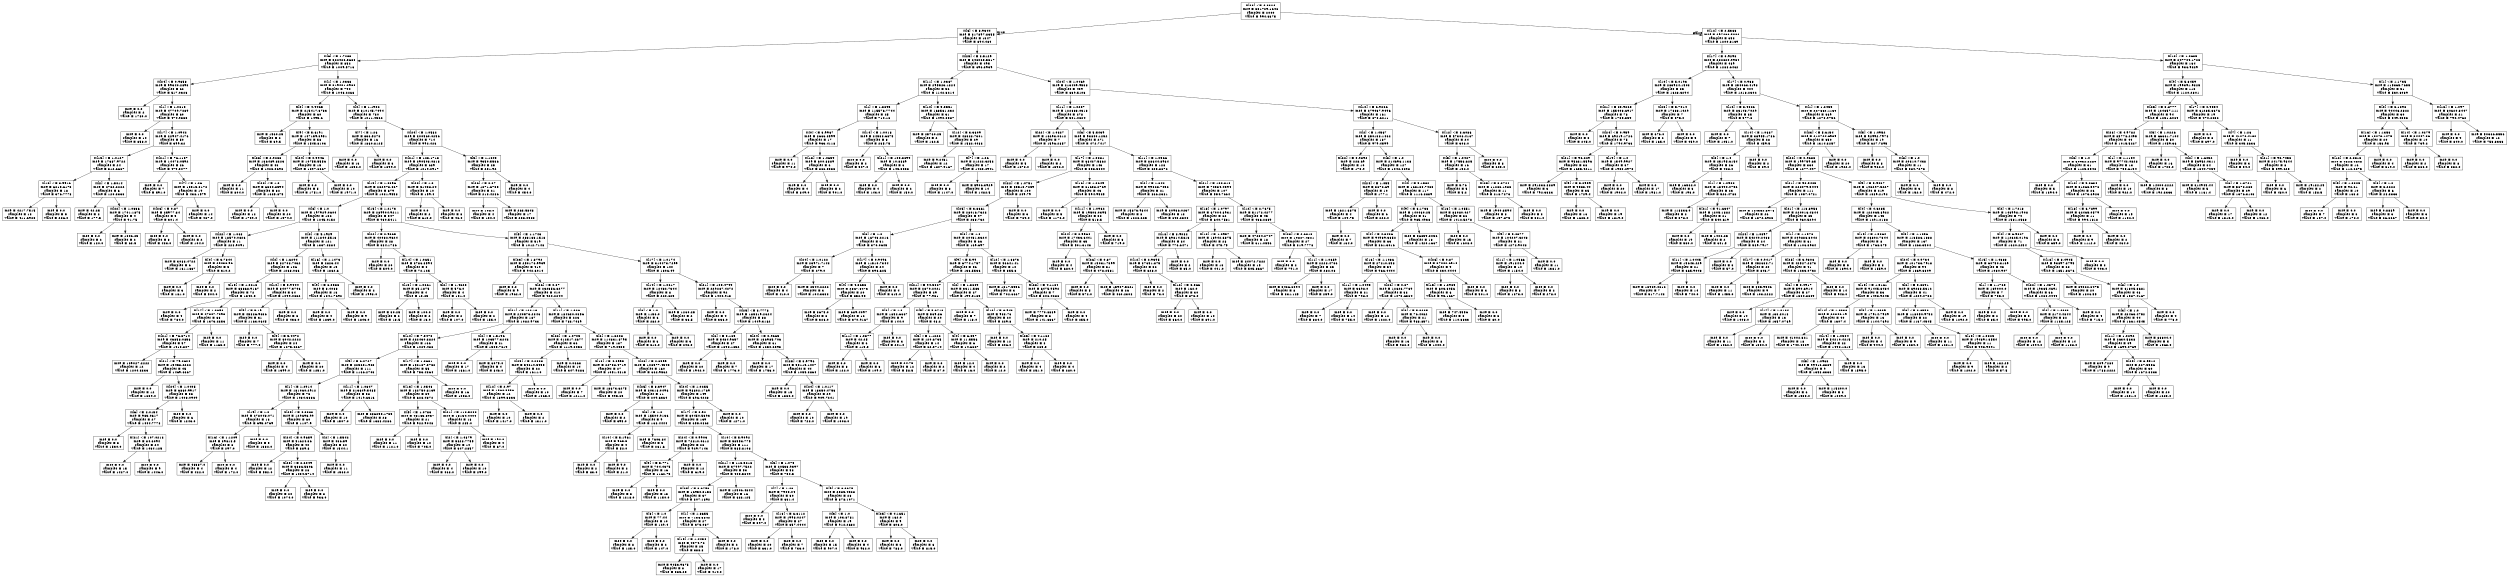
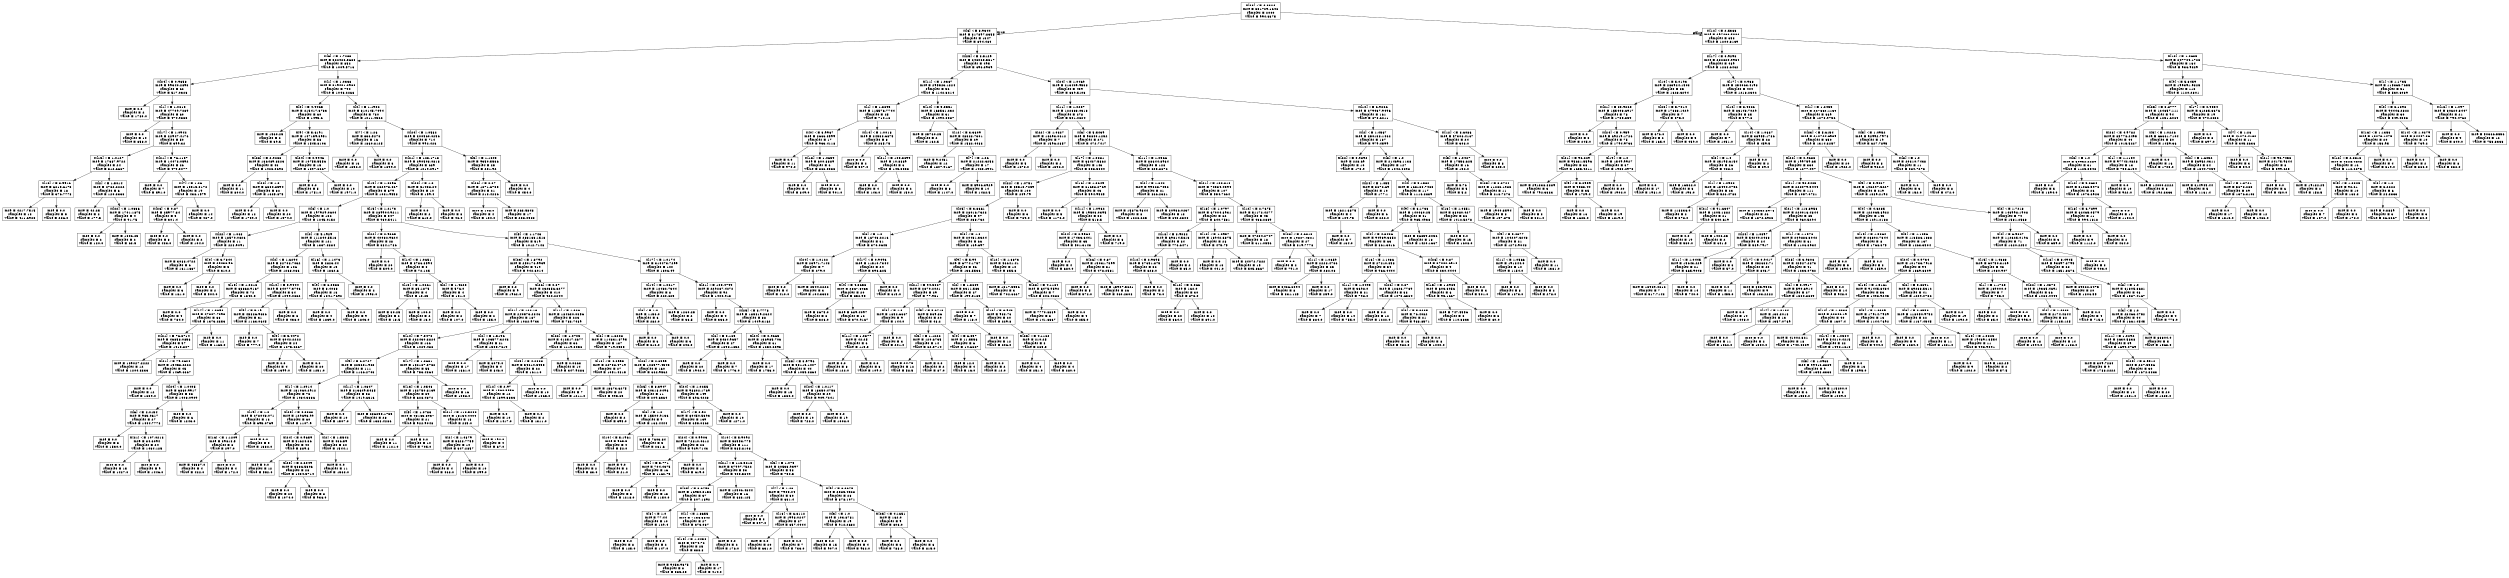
node "X[4] <= 4.3653 mse = 2367.8475 samples = 20 value = 352.95": label "X[4] <= 4.3653 mse = 2367.8475 samples = 20 value = 352.95" -> "X[4] <= 4.3653 mse = 2367.8465 samples = 20 value = 352.95"
edge "X[10] <= 3.948 mse = 933.76 samples = 20 value = 229.8" -> "mse = 0.0 samples = 12 value = 206.0": now "mse = 0.0 samples = 7 value = 113.0" -> "mse = 0.0 samples = 12 value = 206.0"
